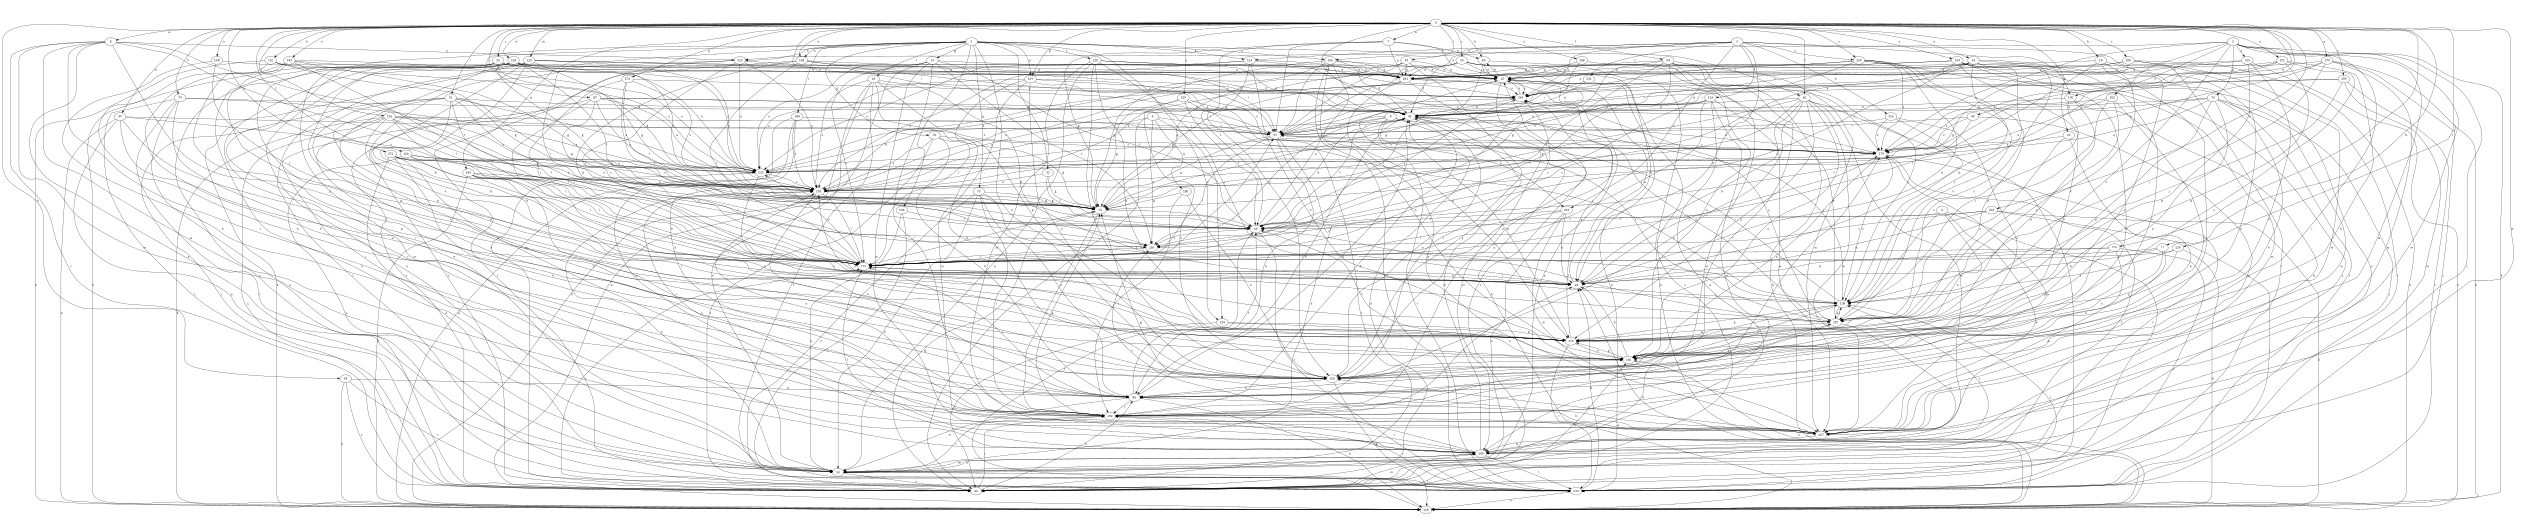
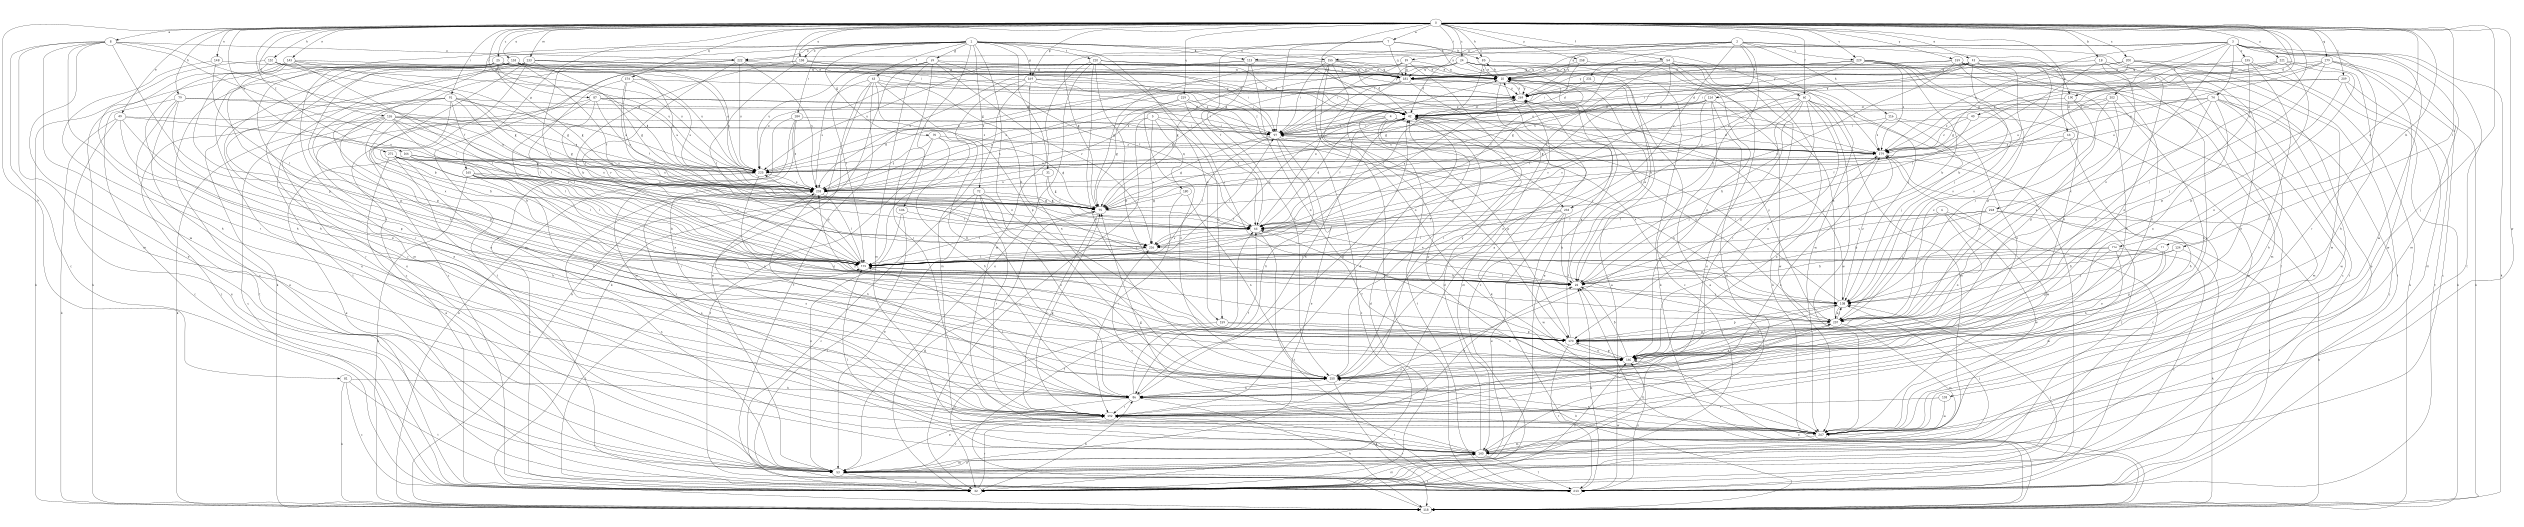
edge "235" -> "10": now "3" -> "10"
node "103": added
edge "213" -> "118": now "213" -> "160"
